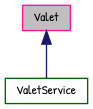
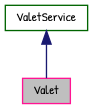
edge "ValetService" -> "Valet": reversed
